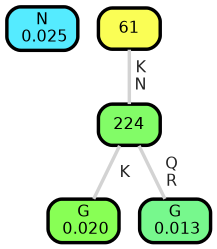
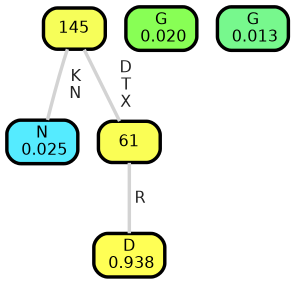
node "145": added
node "224": removed
node "D 0.938": added
